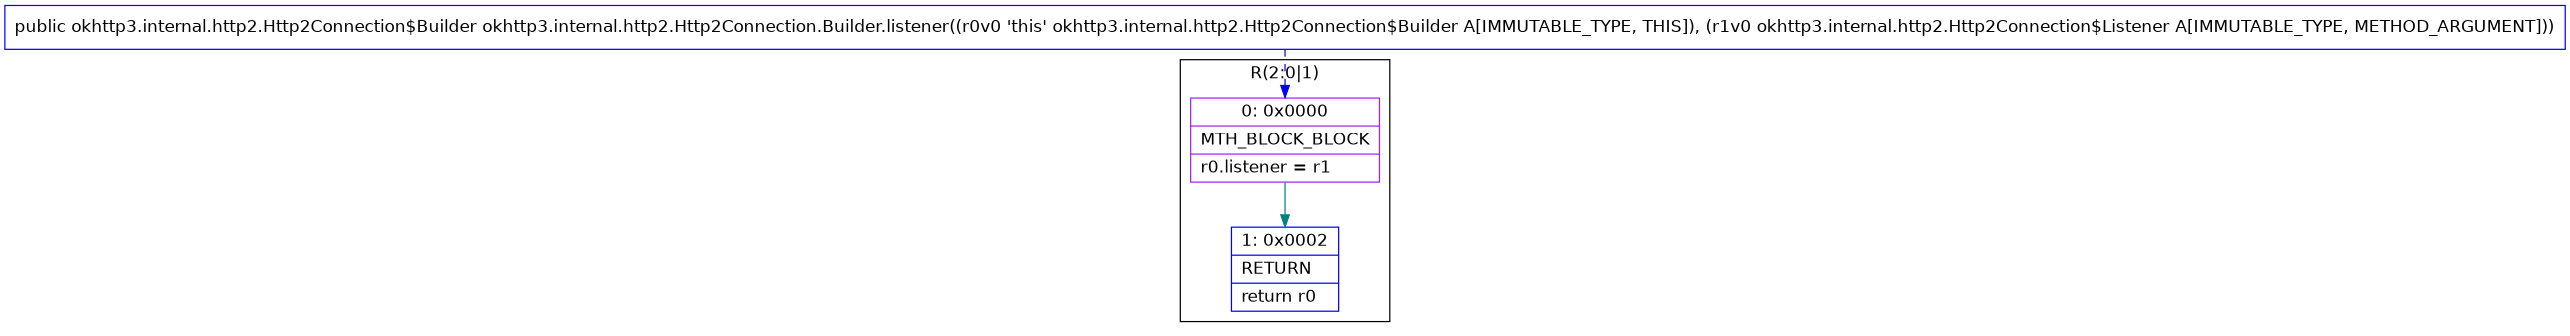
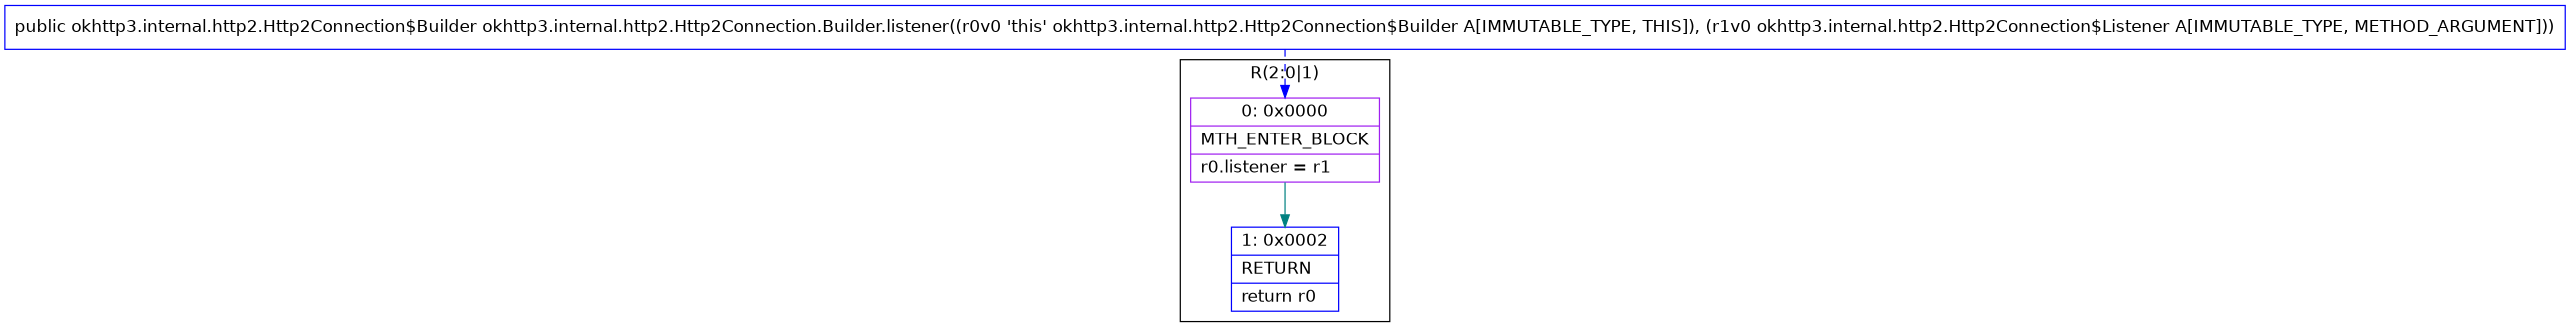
node "0: 0x0000": text "MTH_BLOCK_BLOCK" -> "MTH_ENTER_BLOCK"
